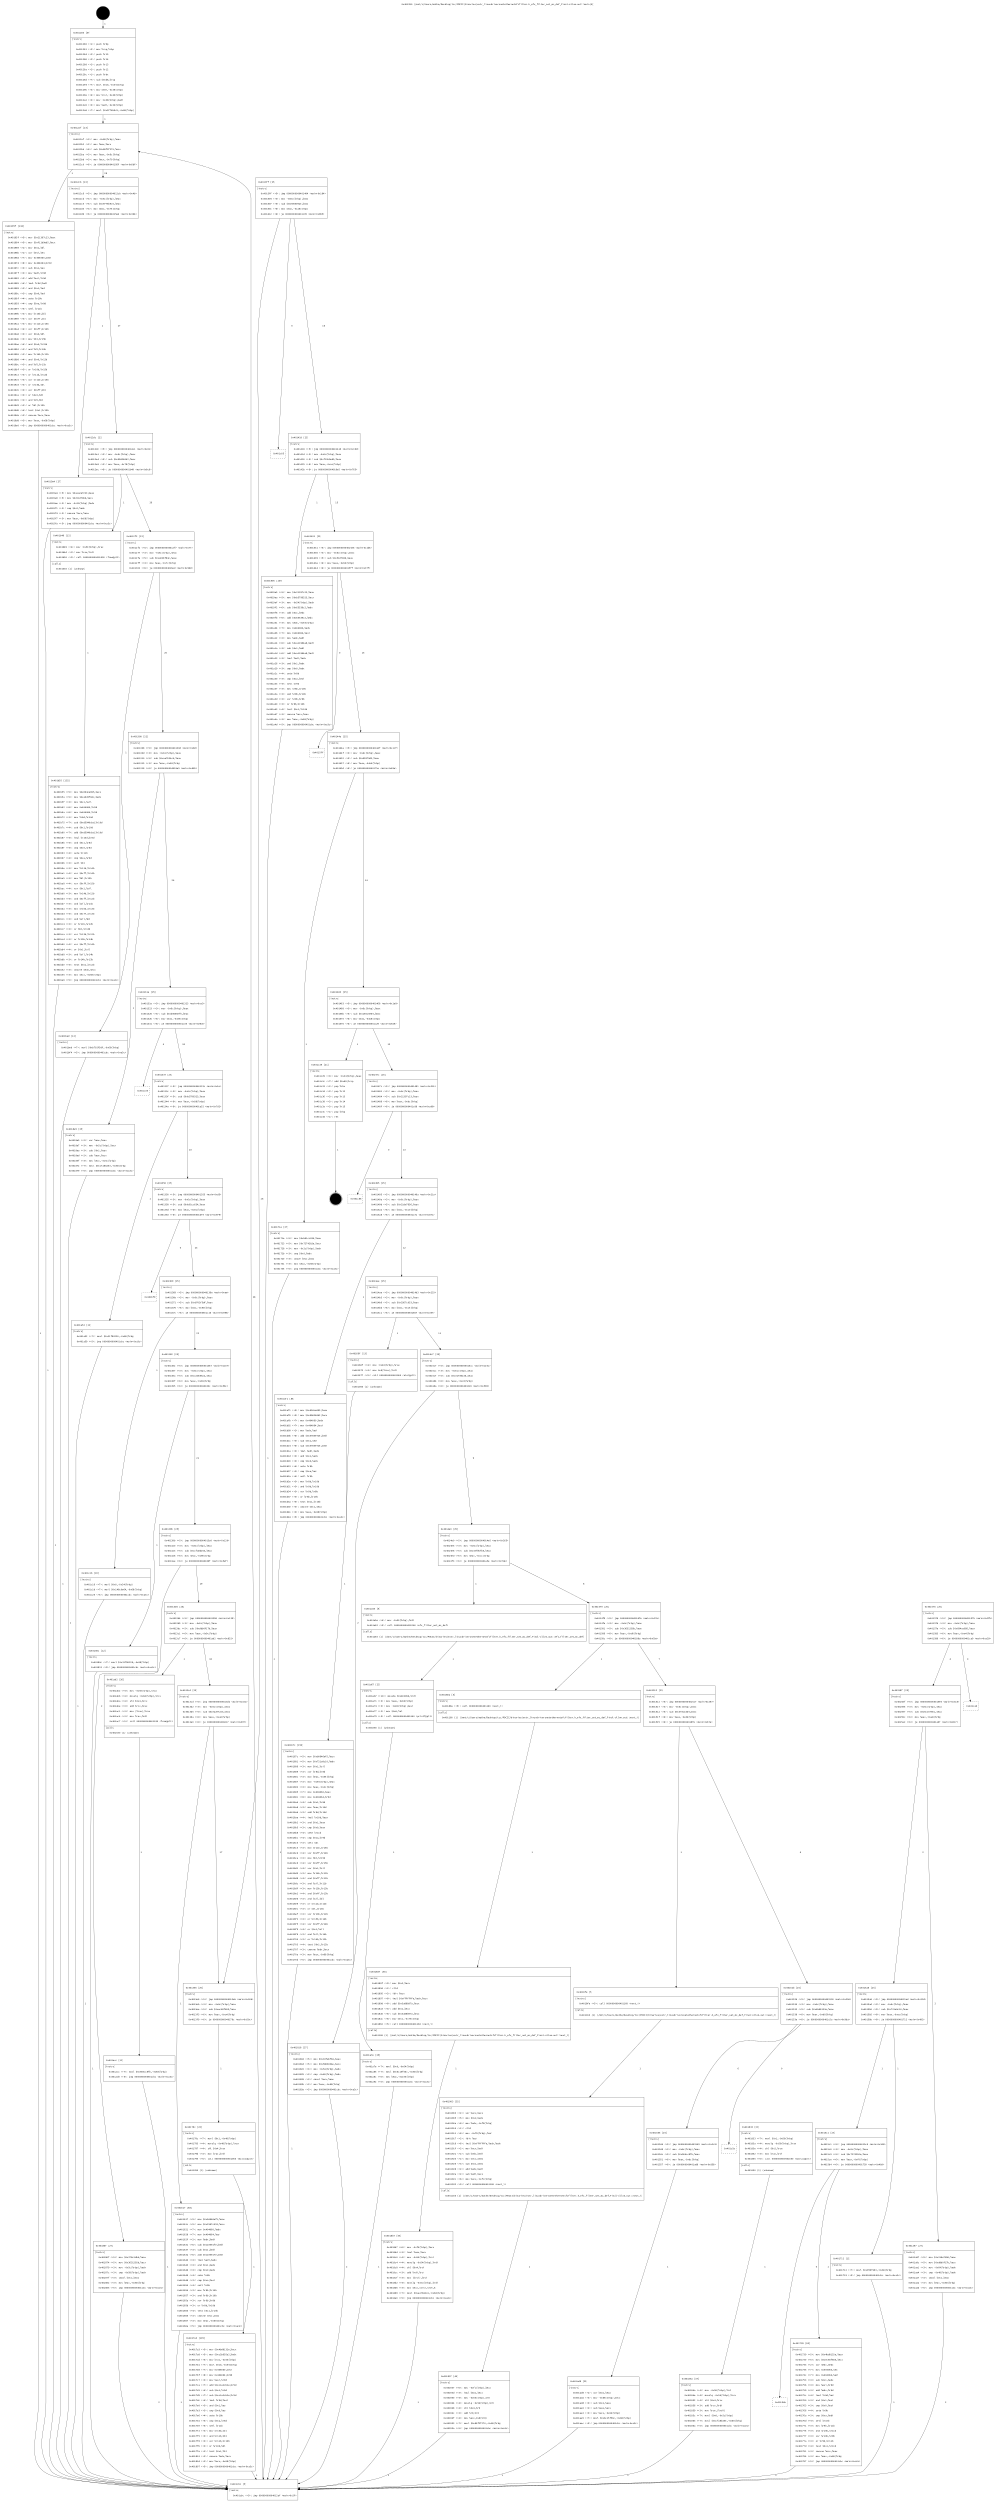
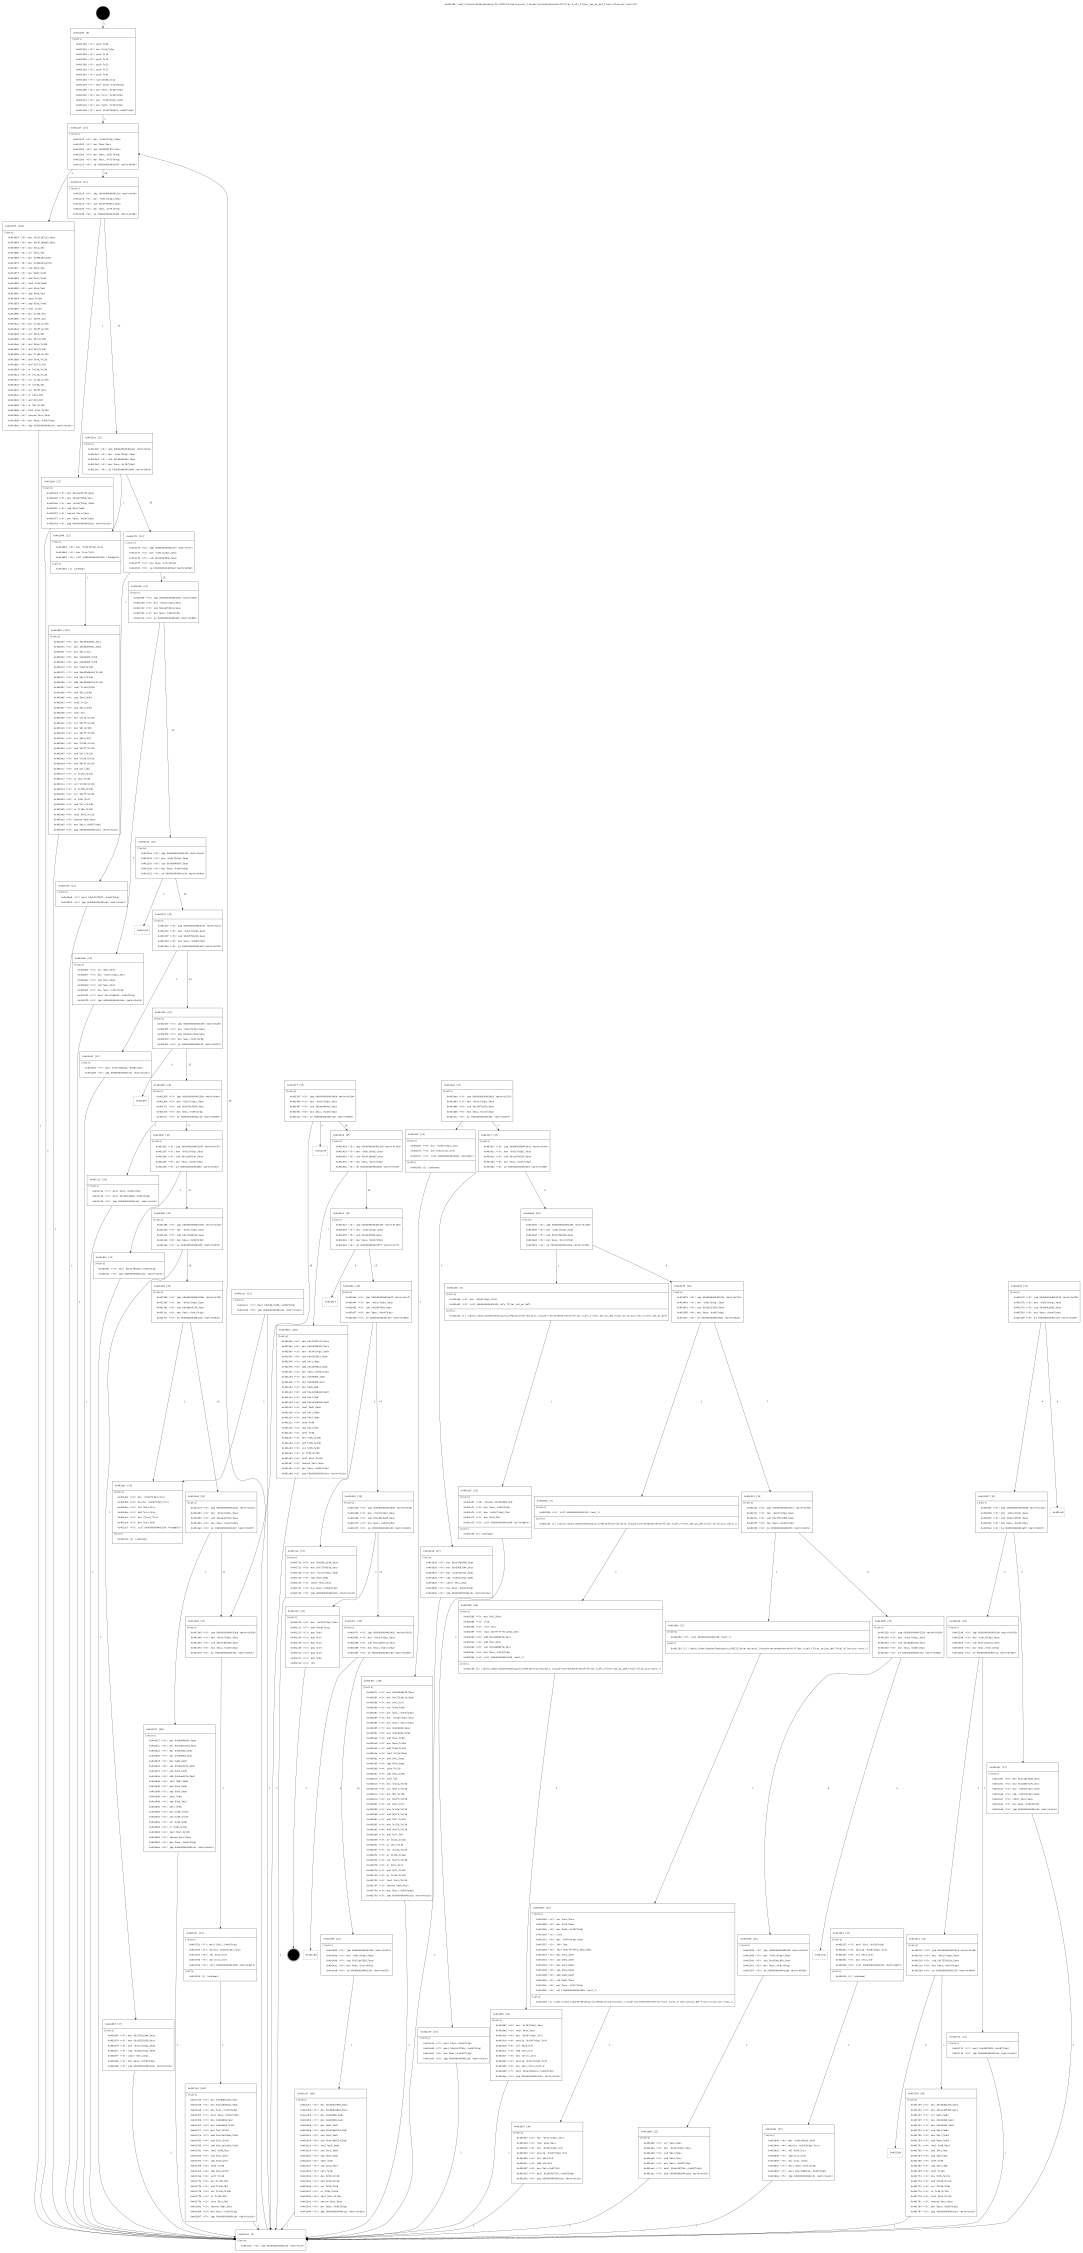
edge "0x401495 [25]" -> "0x4014ae [25]": removed, label "12"
edge "0x401ab2 [26]" -> "0x401acc [12]": reversed
